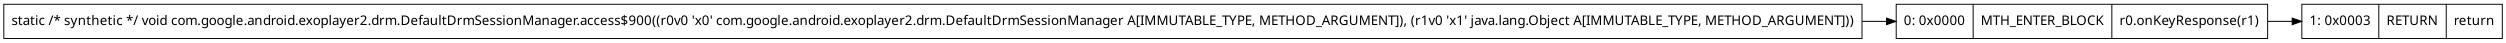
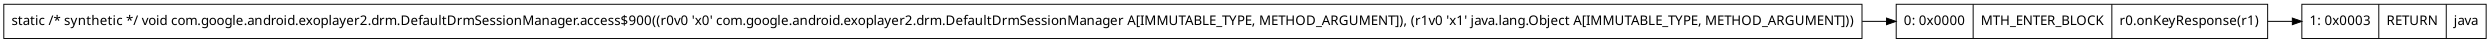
node "1: 0x0003": text "return" -> "java"
